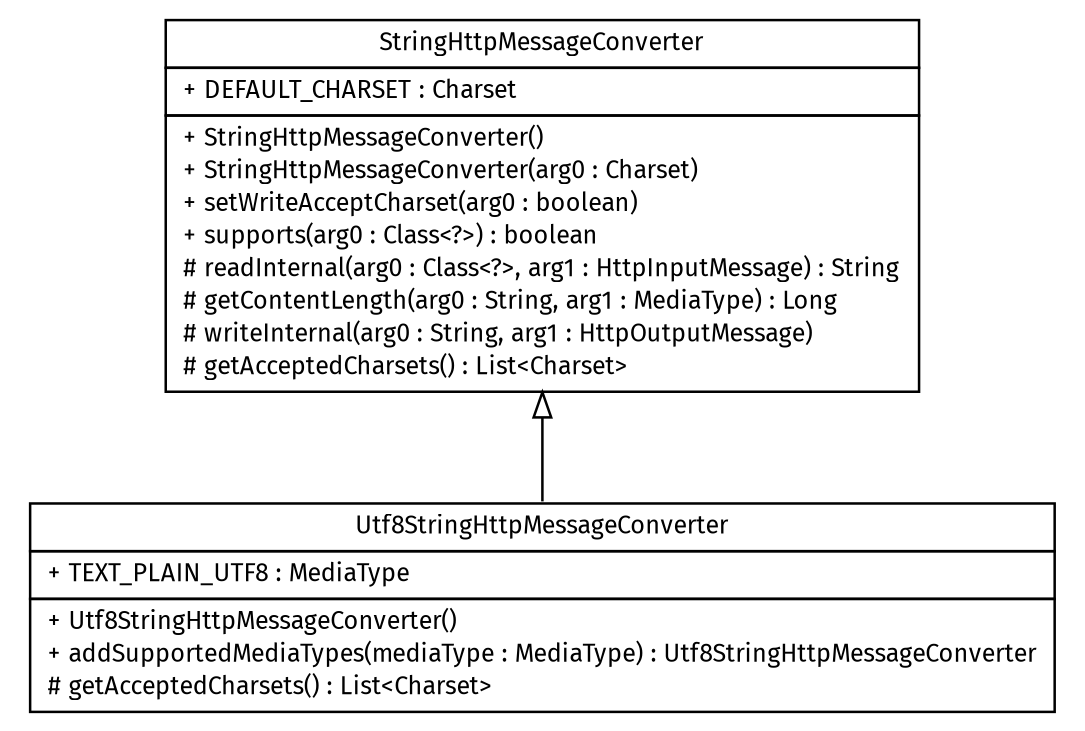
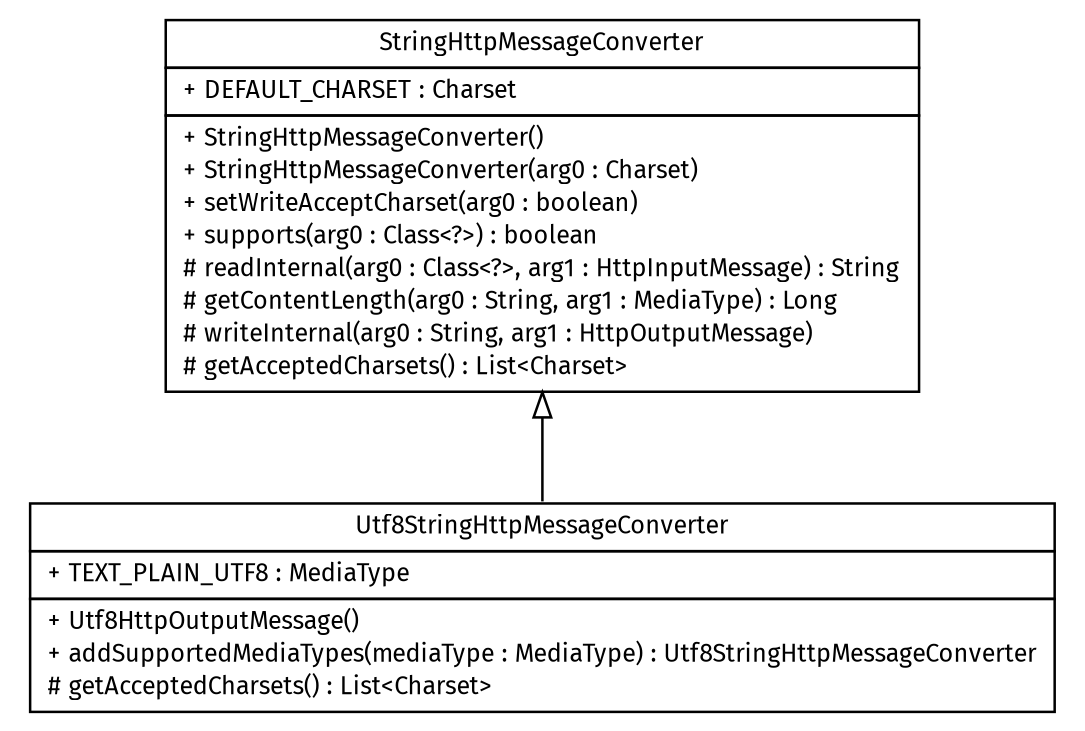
node "Utf8StringHttpMessageConverter": text "+ Utf8StringHttpMessageConverter()" -> "+ Utf8HttpOutputMessage()"
